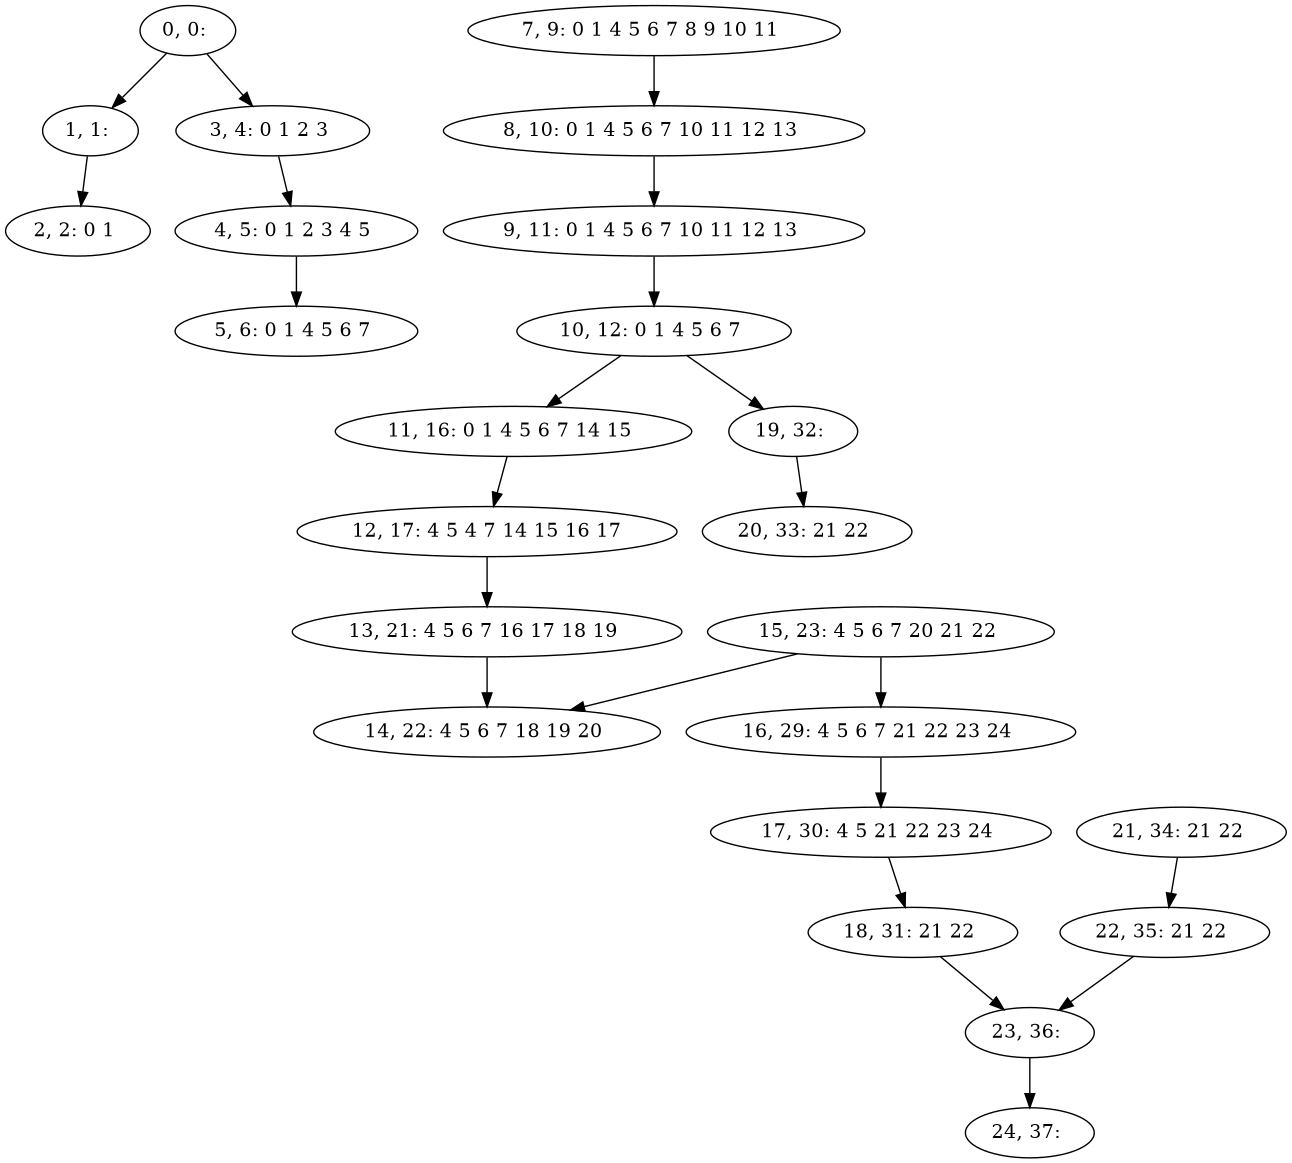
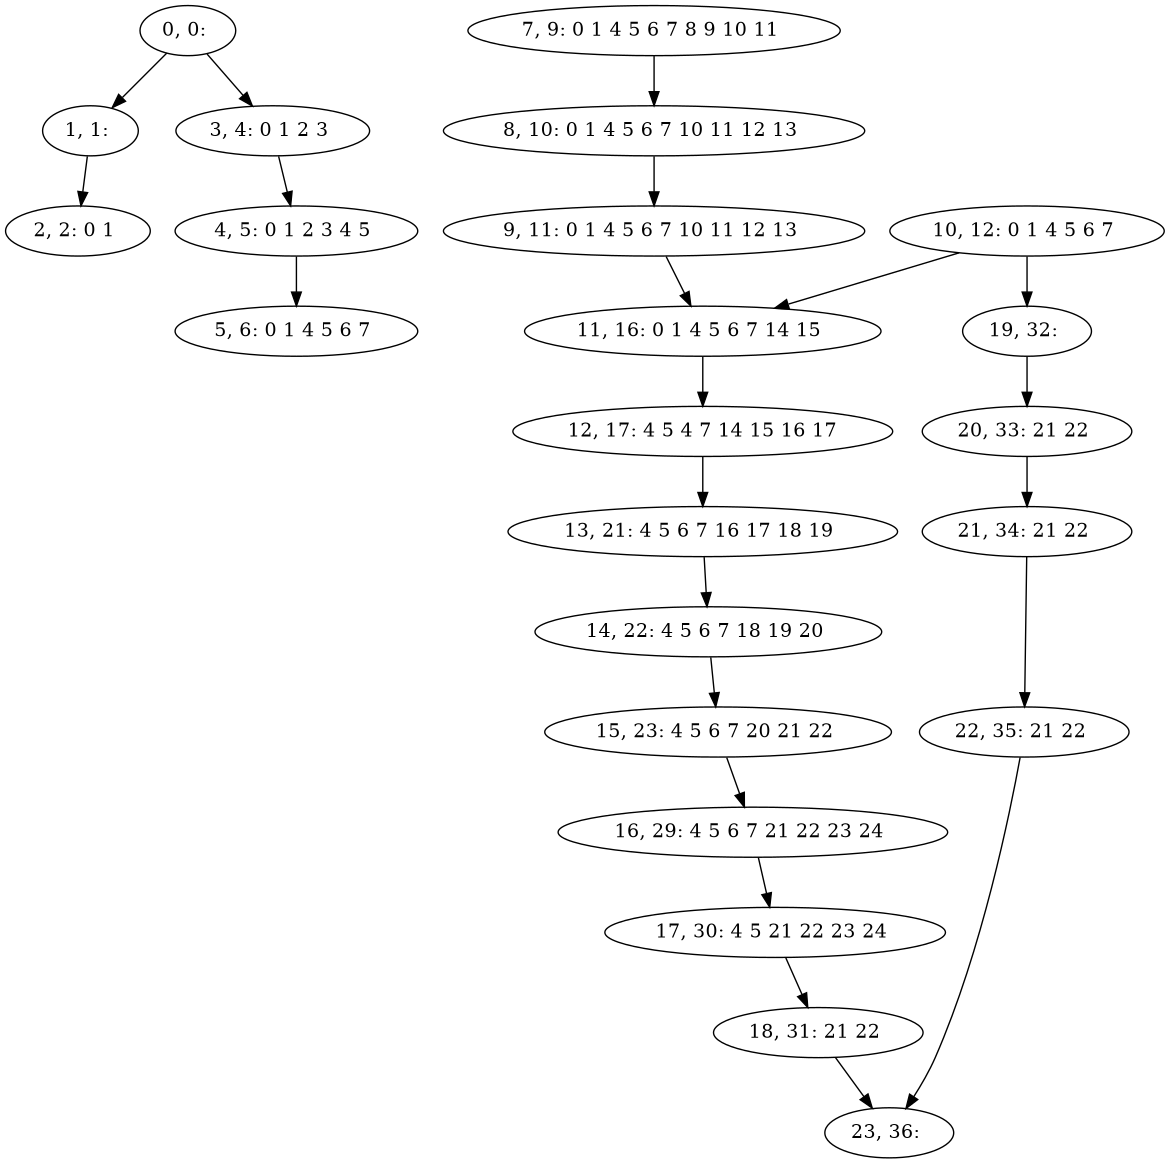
edge "9, 11: 0 1 4 5 6 7 10 11 12 13" -> "10, 12: 0 1 4 5 6 7": now "9, 11: 0 1 4 5 6 7 10 11 12 13" -> "11, 16: 0 1 4 5 6 7 14 15"
edge "20, 33: 21 22" -> "21, 34: 21 22": added
edge "15, 23: 4 5 6 7 20 21 22" -> "14, 22: 4 5 6 7 18 19 20": reversed
node "24, 37:": removed
